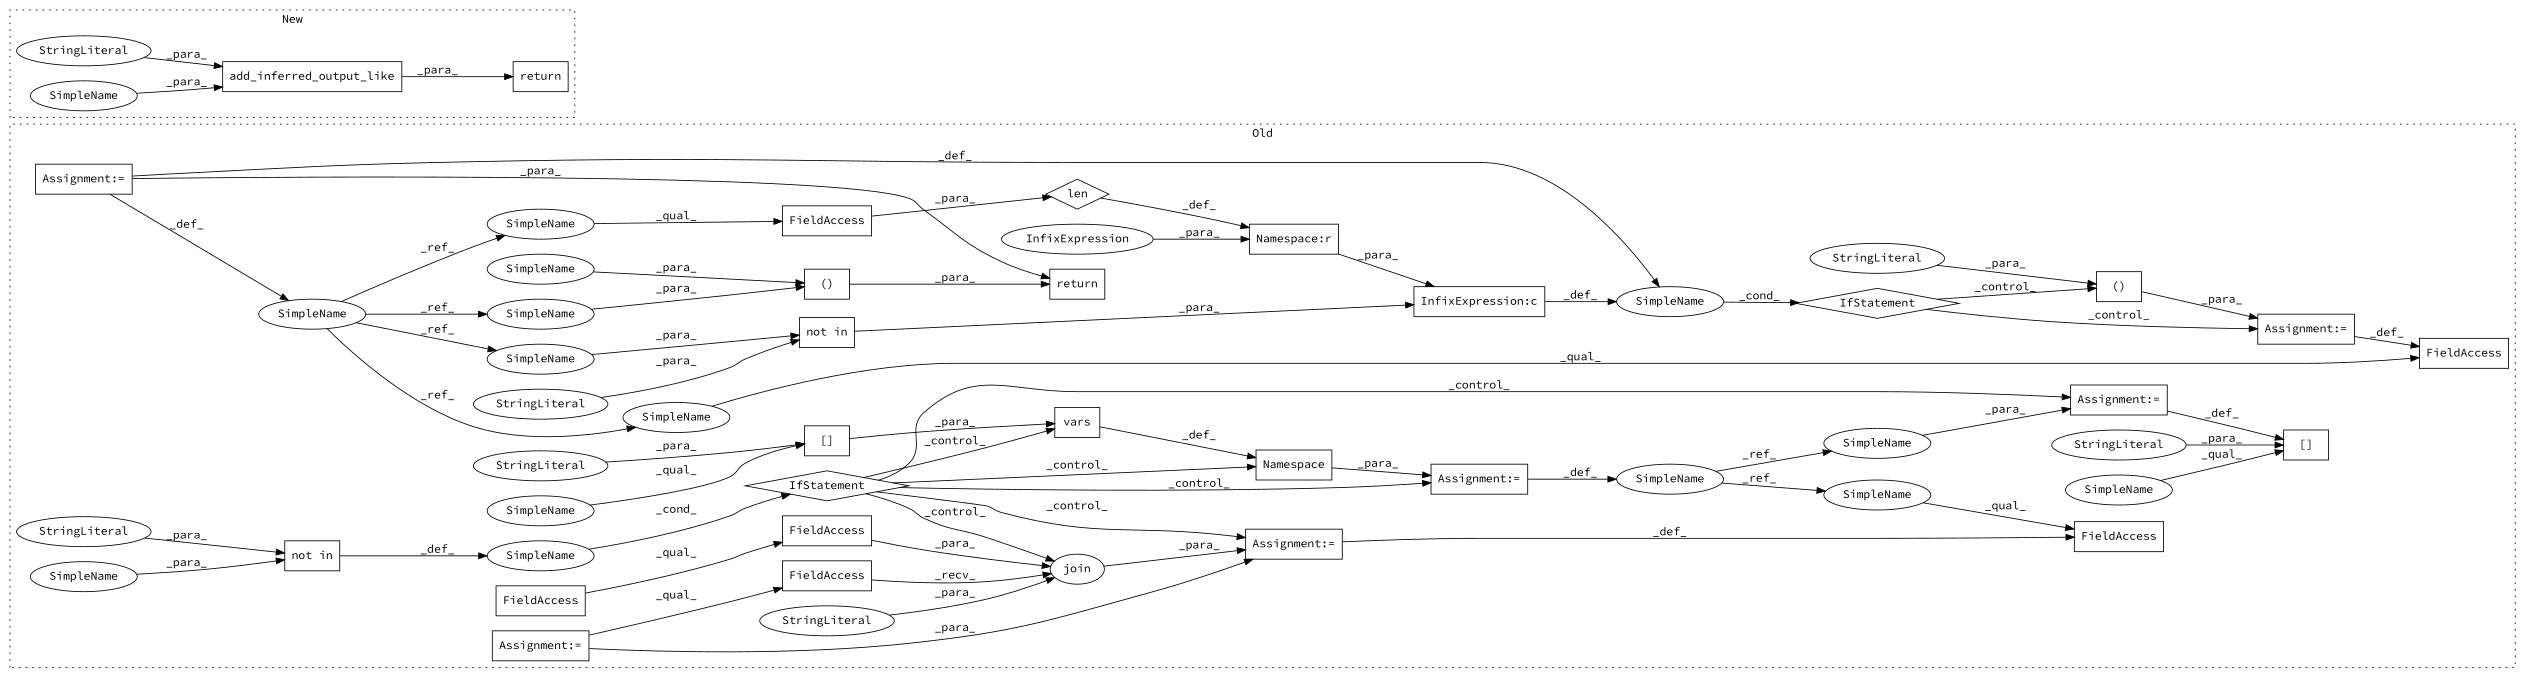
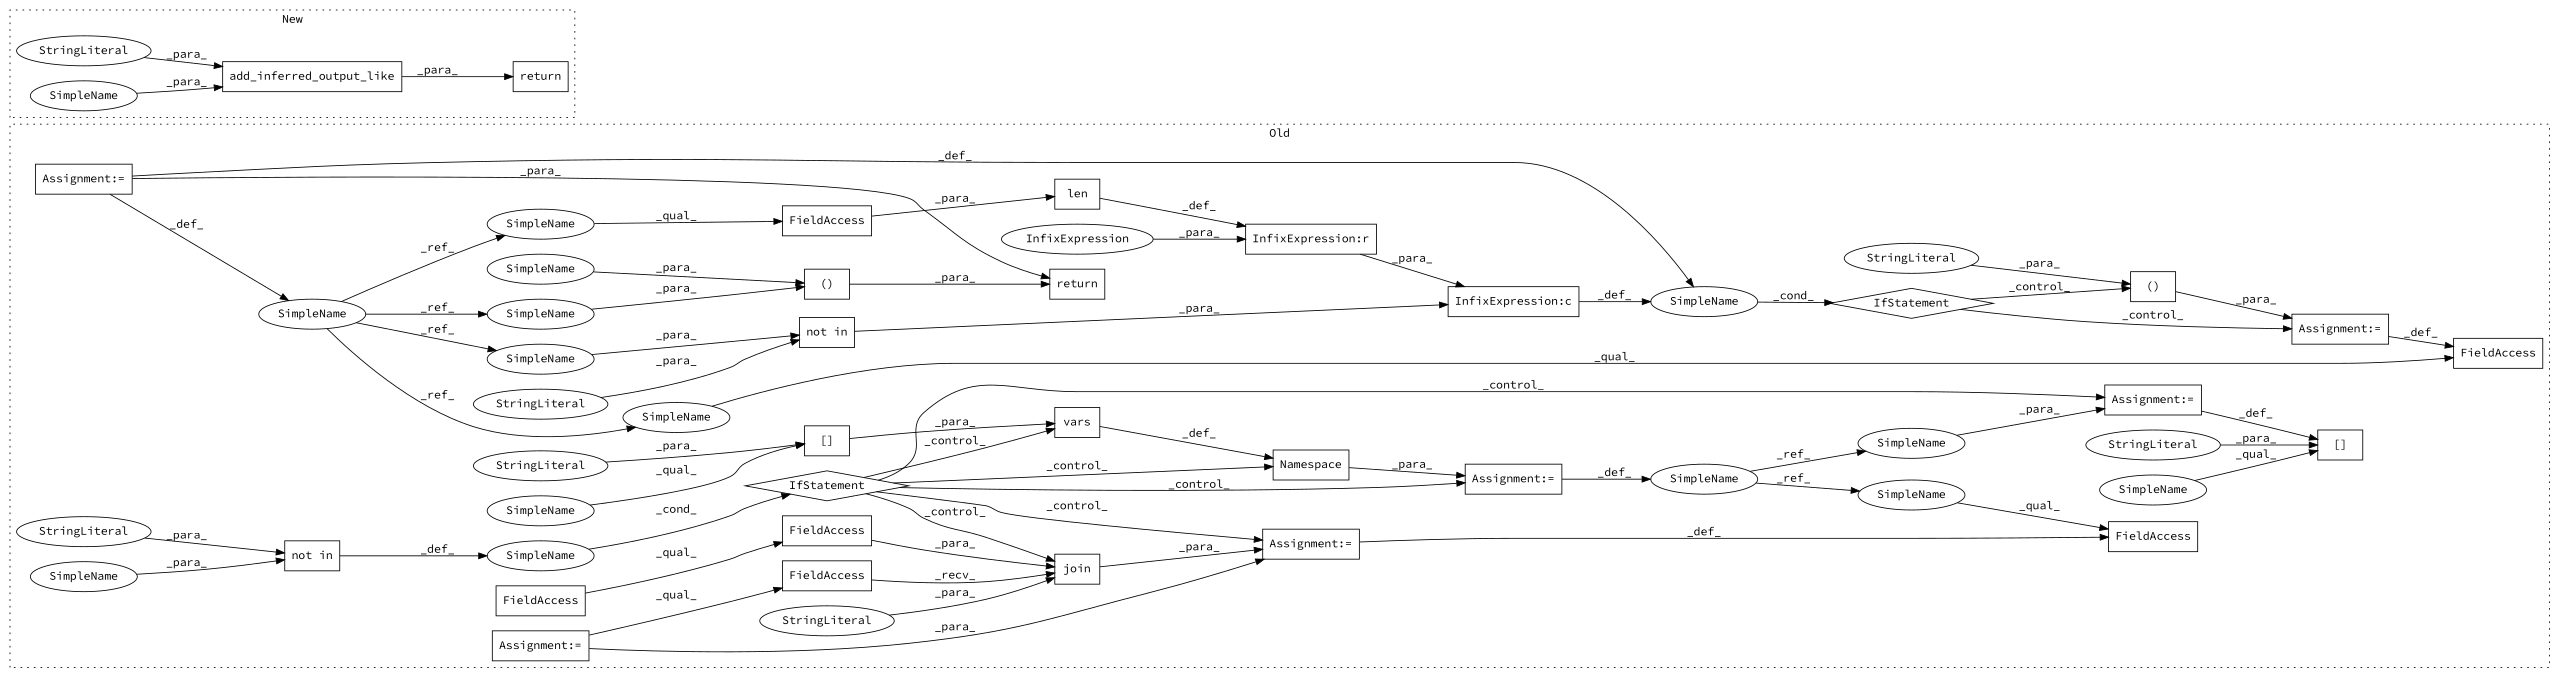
node "len": shape diamond -> box
node "Namespace:r": label "Namespace:r" -> "InfixExpression:r"
node "join": shape ellipse -> box
